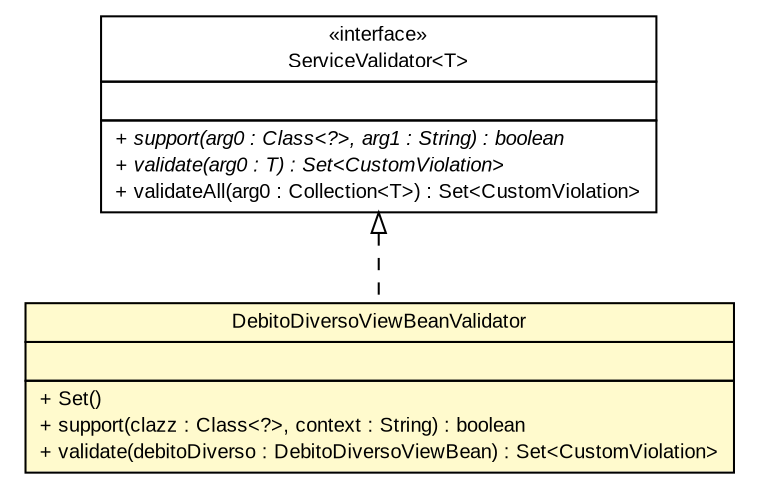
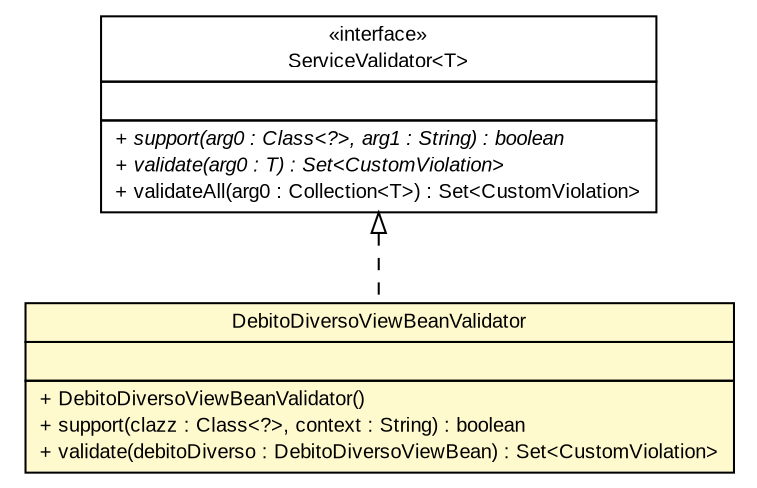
node "DebitoDiversoViewBeanValidator": text "+ Set()" -> "+ DebitoDiversoViewBeanValidator()"
